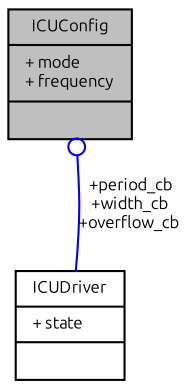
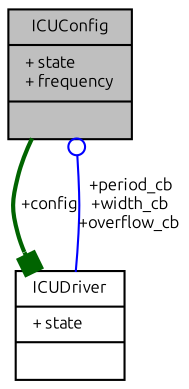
node "ICUConfig": text "+ mode" -> "+ state"
edge "ICUConfig" -> "ICUDriver": added, label "+config"
